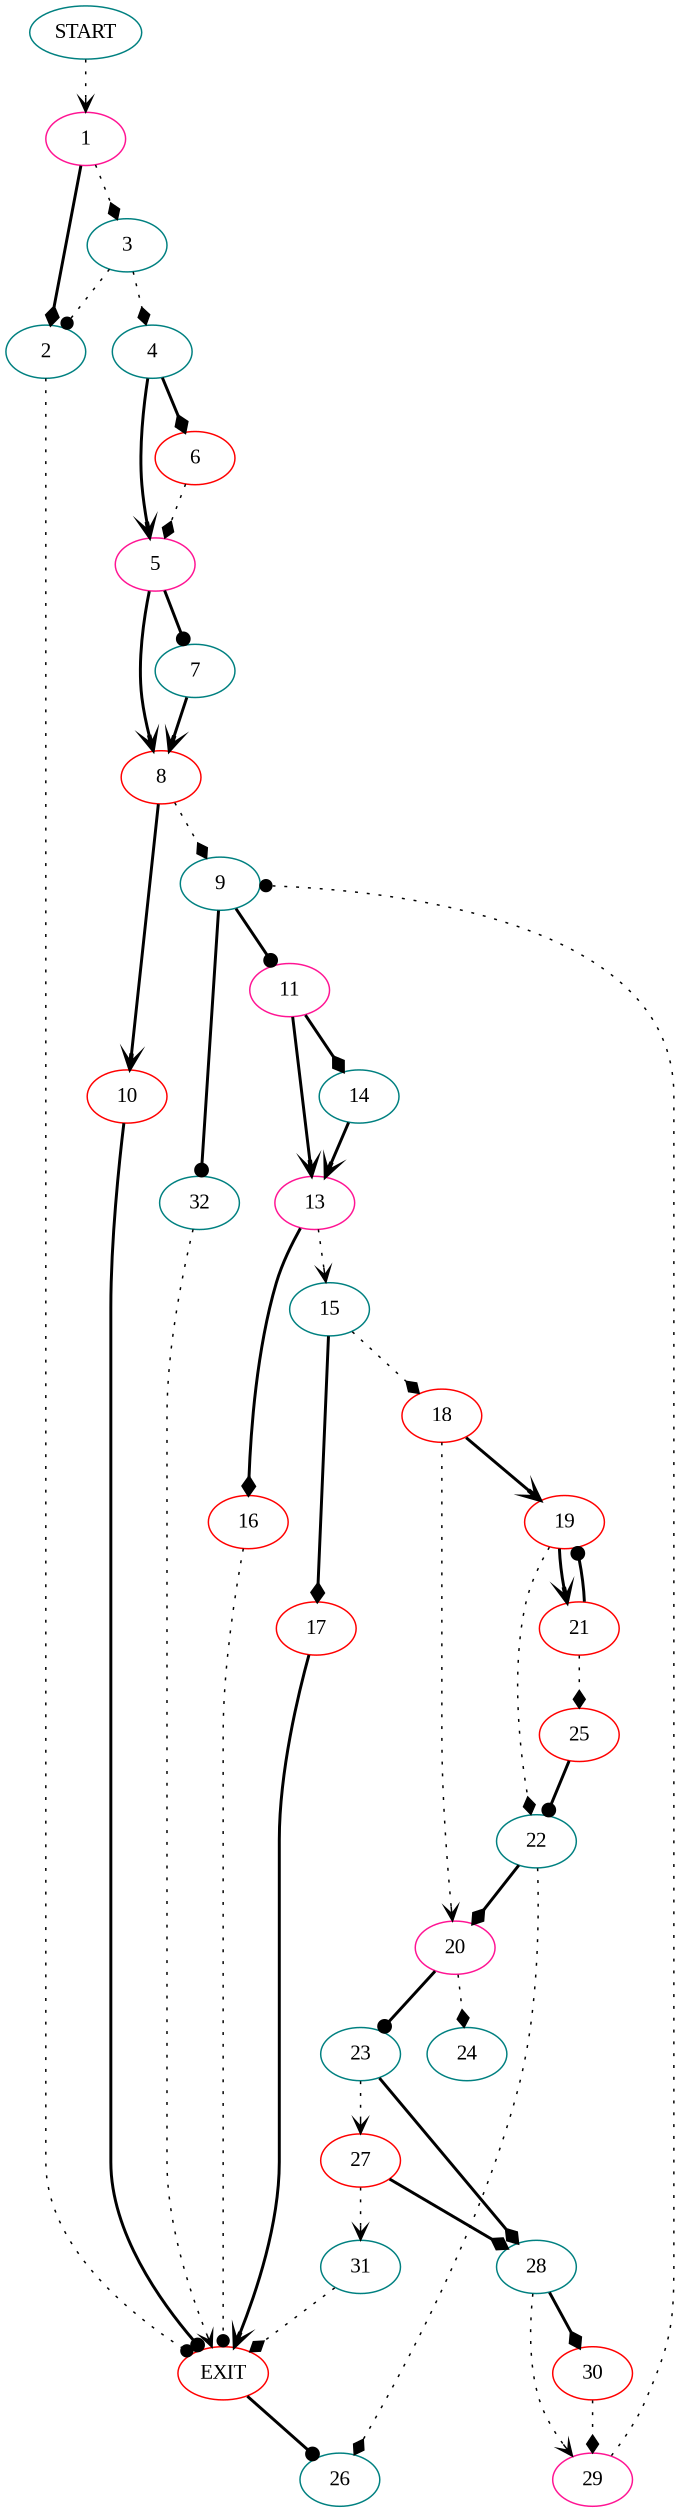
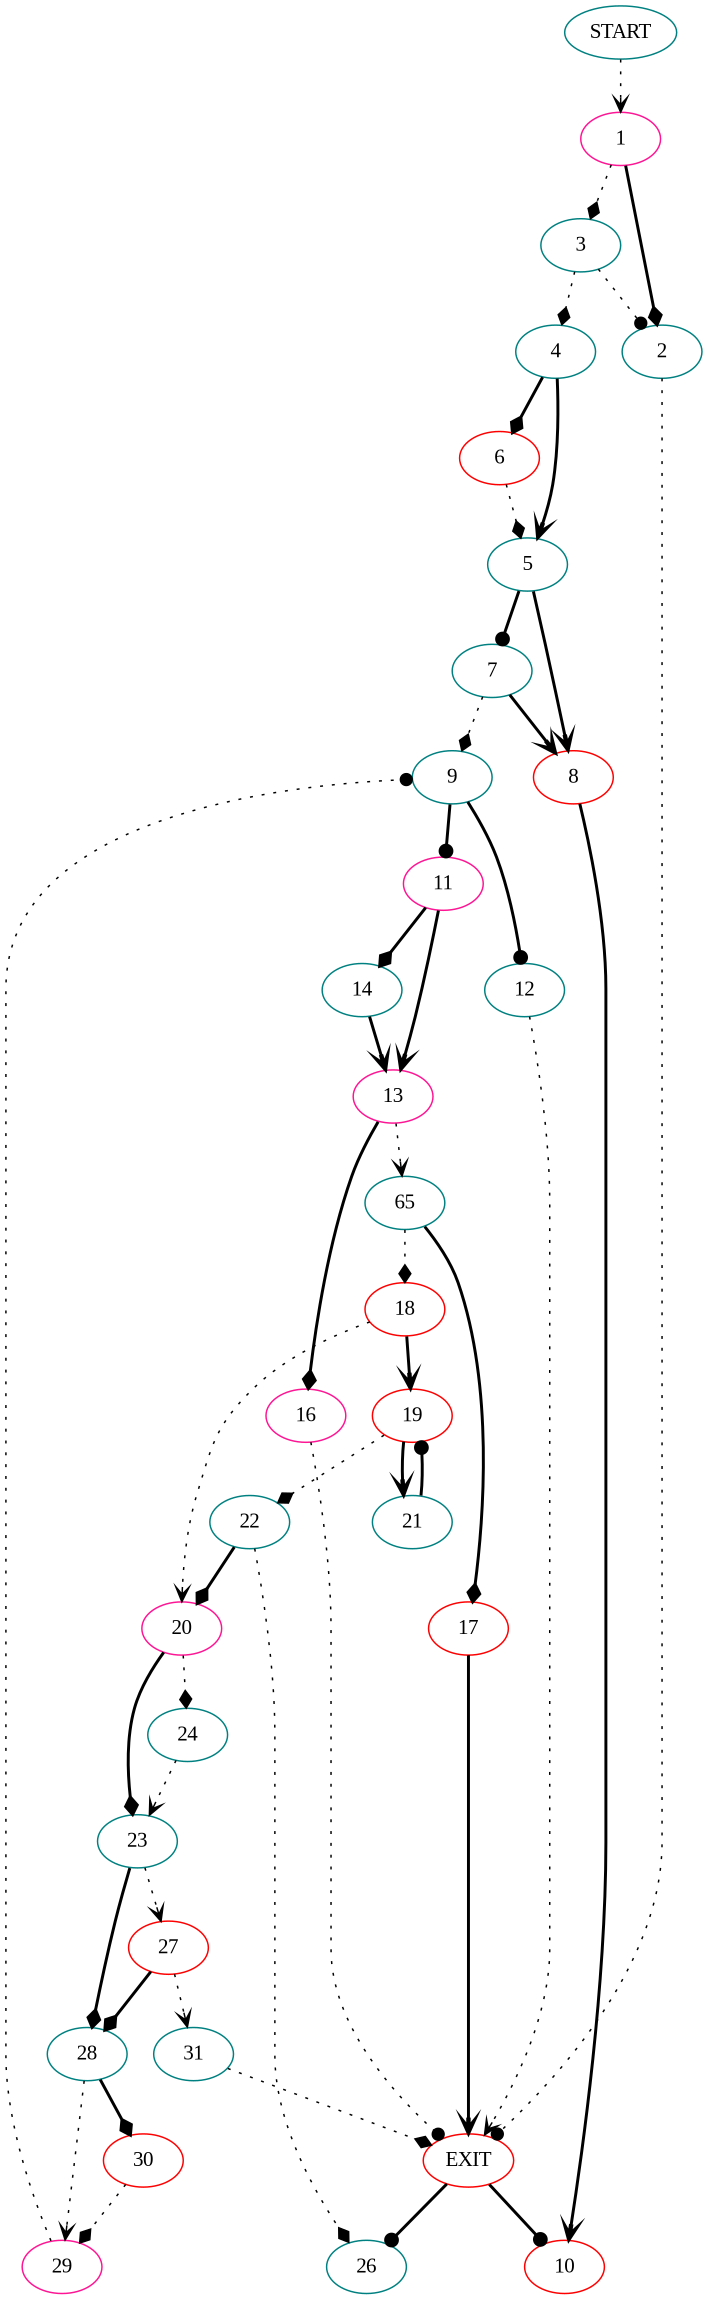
node "5": color deeppink -> teal
edge "8" -> "9": now "7" -> "9"
node "32": label "32" -> "12"
node "15": label "15" -> "65"
node "16": color red -> deeppink
node "21": color red -> teal
node "25": removed
edge "10" -> "EXIT": reversed
edge "24" -> "23": added
edge "20" -> "23": arrowhead dot -> diamond
